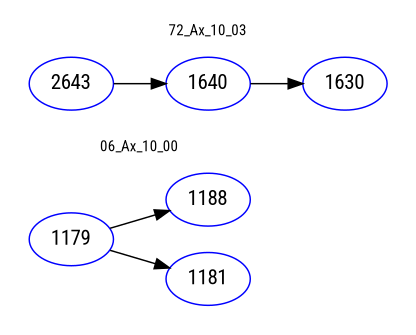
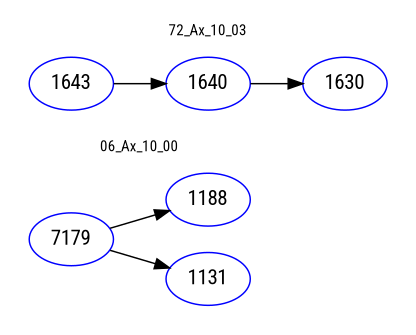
node "2643": label "2643" -> "1643"
node "1179": label "1179" -> "7179"
node "1181": label "1181" -> "1131"
